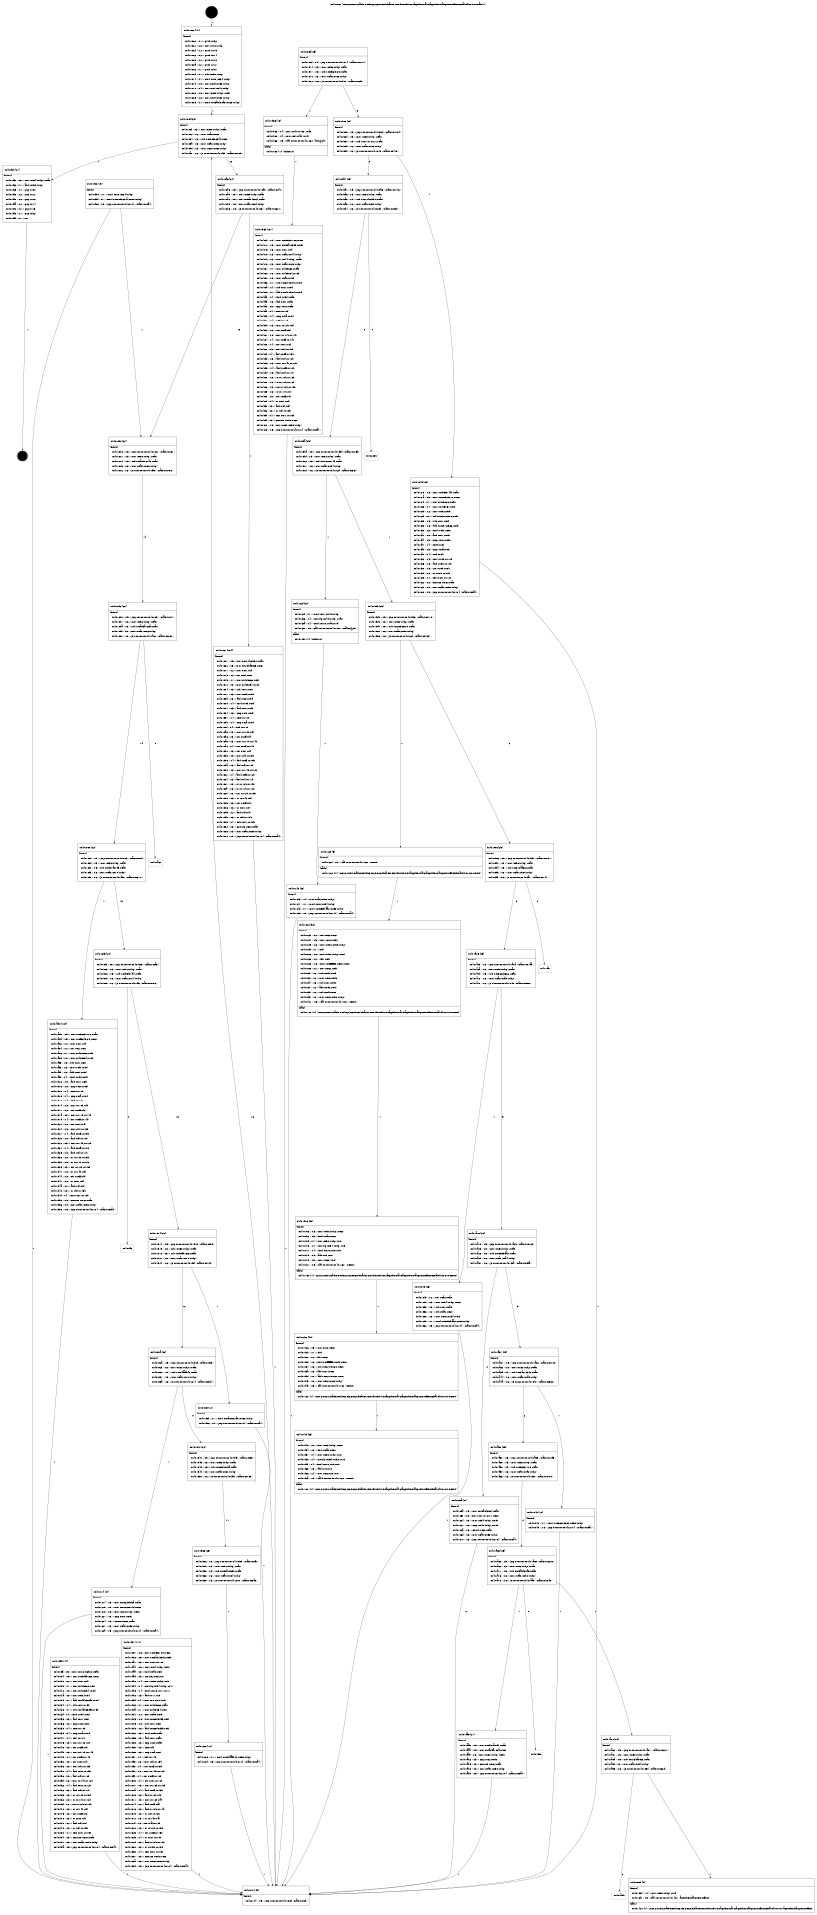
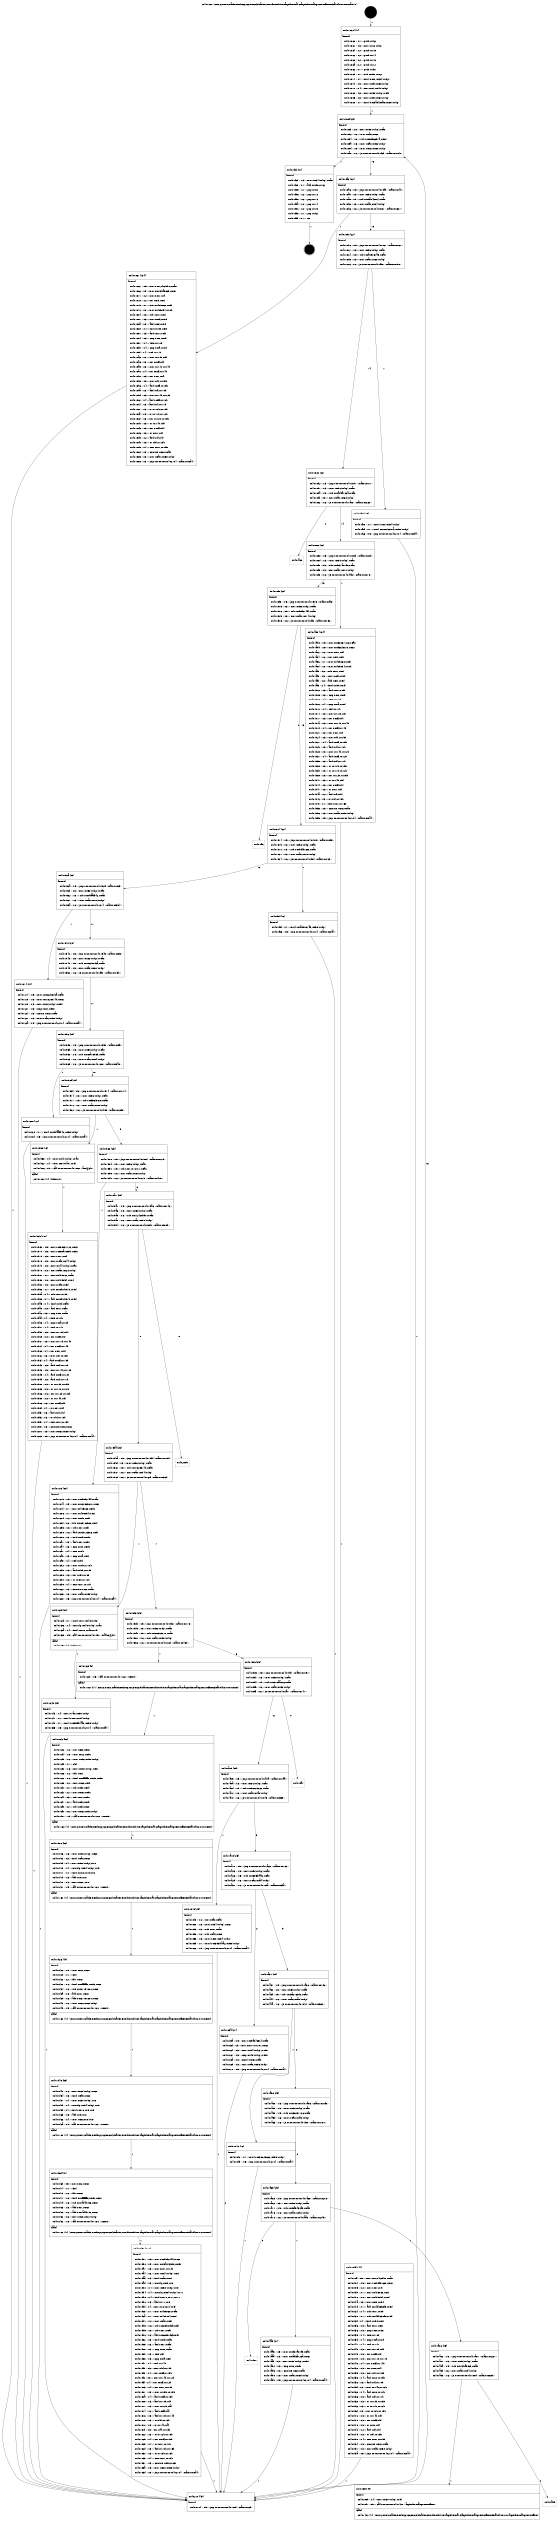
edge "0x401fb8 [19]" -> "0x4018bc [22]": reversed
edge "0x401956 [25]" -> "0x40196f [25]": added, label "10"
node "0x401d6f [40]": added
